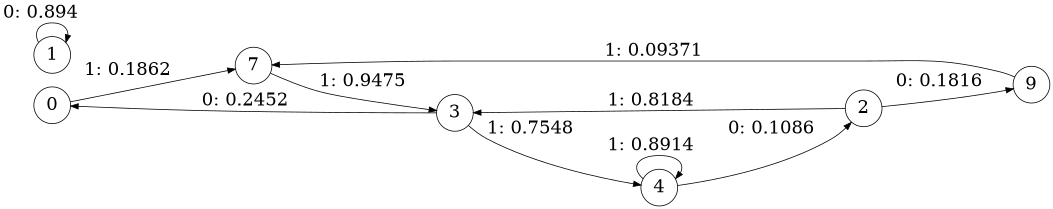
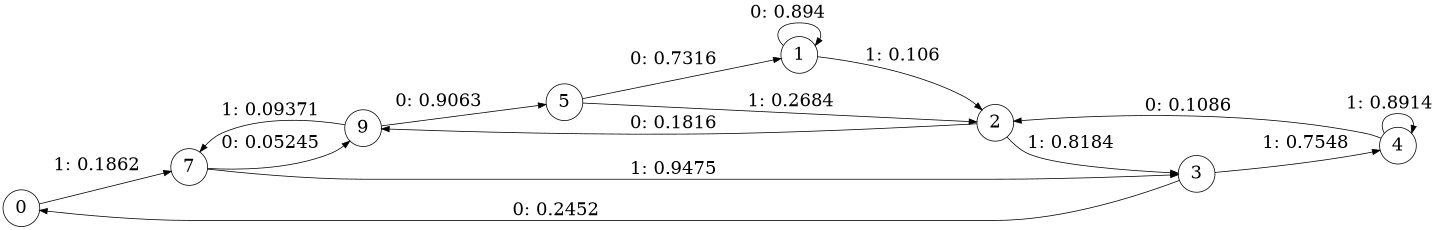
edge "1" -> "2": added, label "1: 0.106"
node "5": added
edge "7" -> "9": added, label "0: 0.05245"
